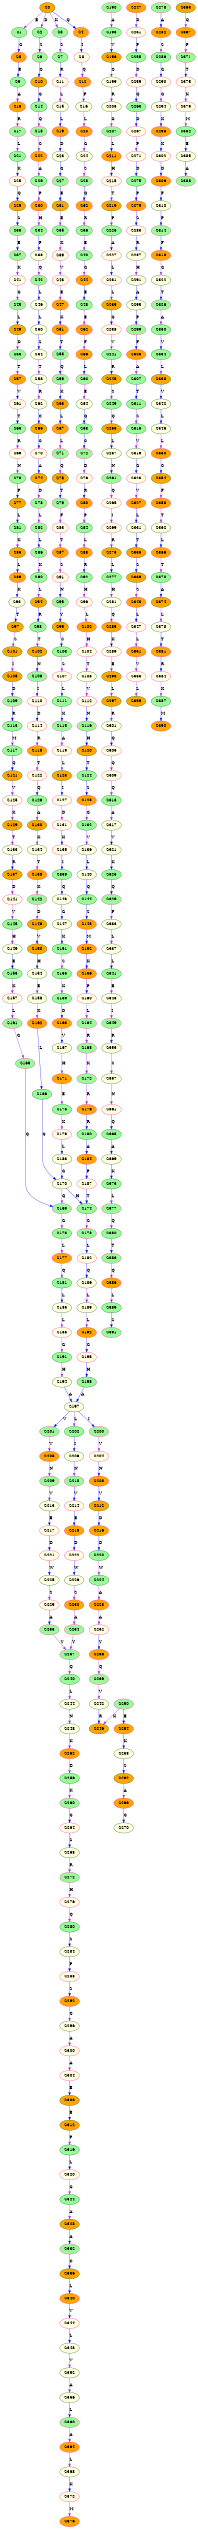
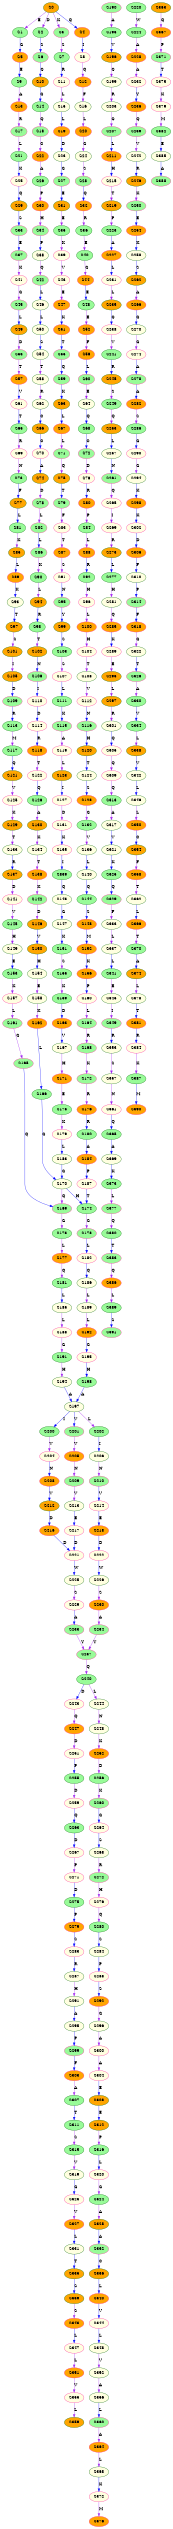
node "S227": fillcolor lightyellow -> orange
node "S274": added
edge "S114" -> "S118": color purple -> blue
node "S124": fillcolor palegreen -> lightyellow
node "S200": color deeppink -> darkgreen
edge "S216" -> "S220": now "S216" -> "S221"
node "S243": added
edge "S250" -> "S246": reversed
